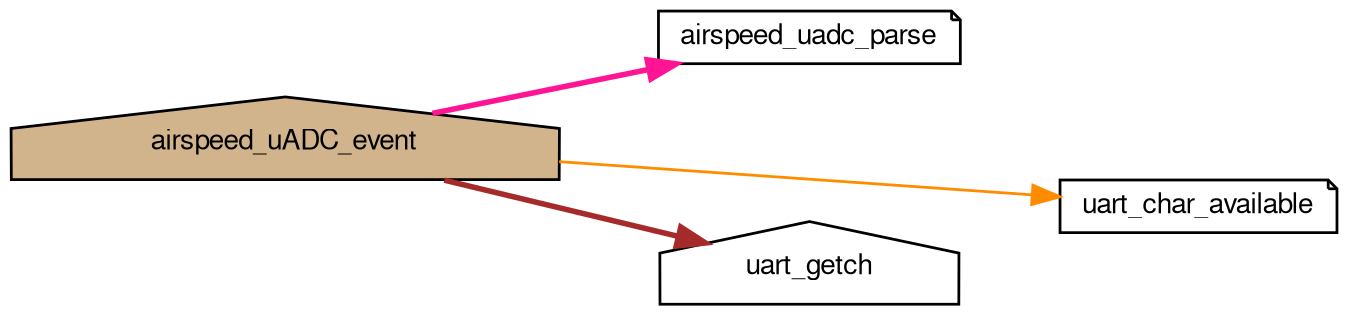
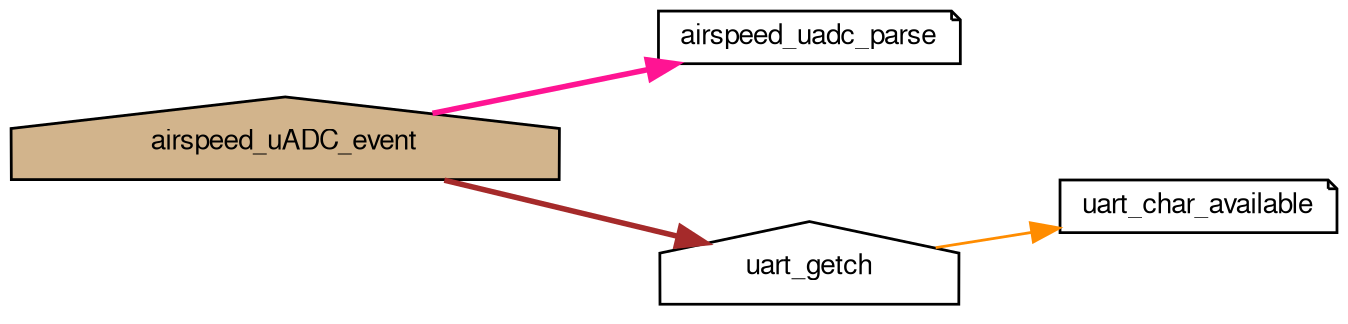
edge "airspeed_uADC_event" -> "uart_char_available": now "uart_getch" -> "uart_char_available"
